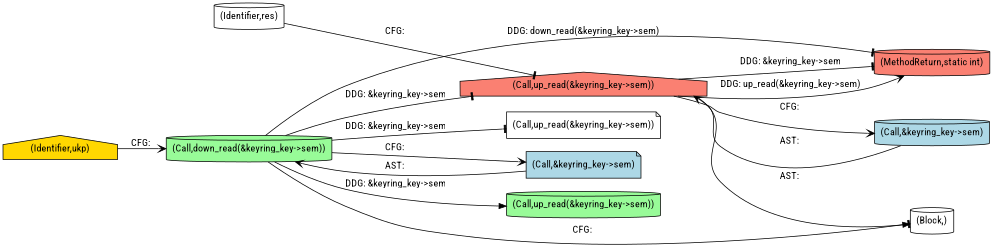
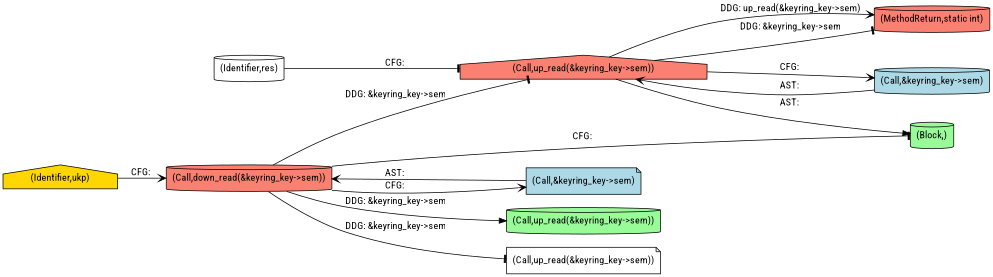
edge "(Call,down_read(&keyring_key->sem))" -> "(MethodReturn,static int)": removed, label "DDG: down_read(&keyring_key->sem)"
node "(Call,down_read(&keyring_key->sem))": fillcolor palegreen -> salmon
node "(Block,)": fillcolor white -> palegreen
